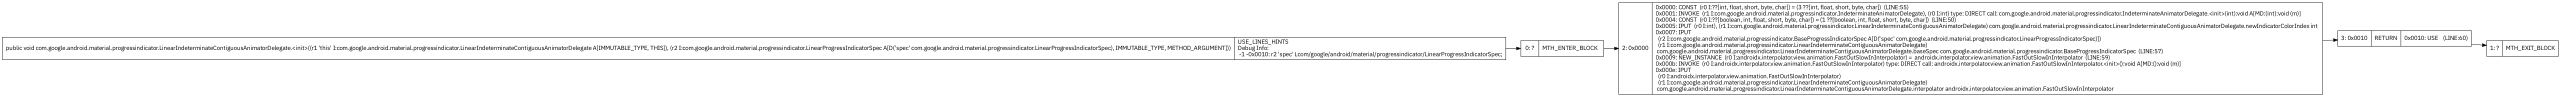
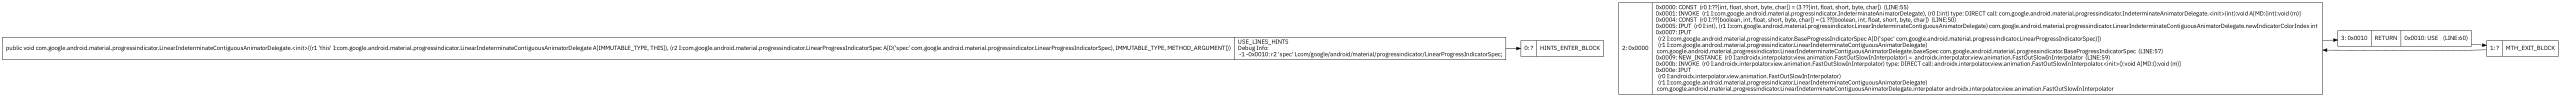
node "0: ?": text "MTH_ENTER_BLOCK" -> "HINTS_ENTER_BLOCK"
edge "0: ?" -> "2: 0x0000": now "1: ?" -> "2: 0x0000"
